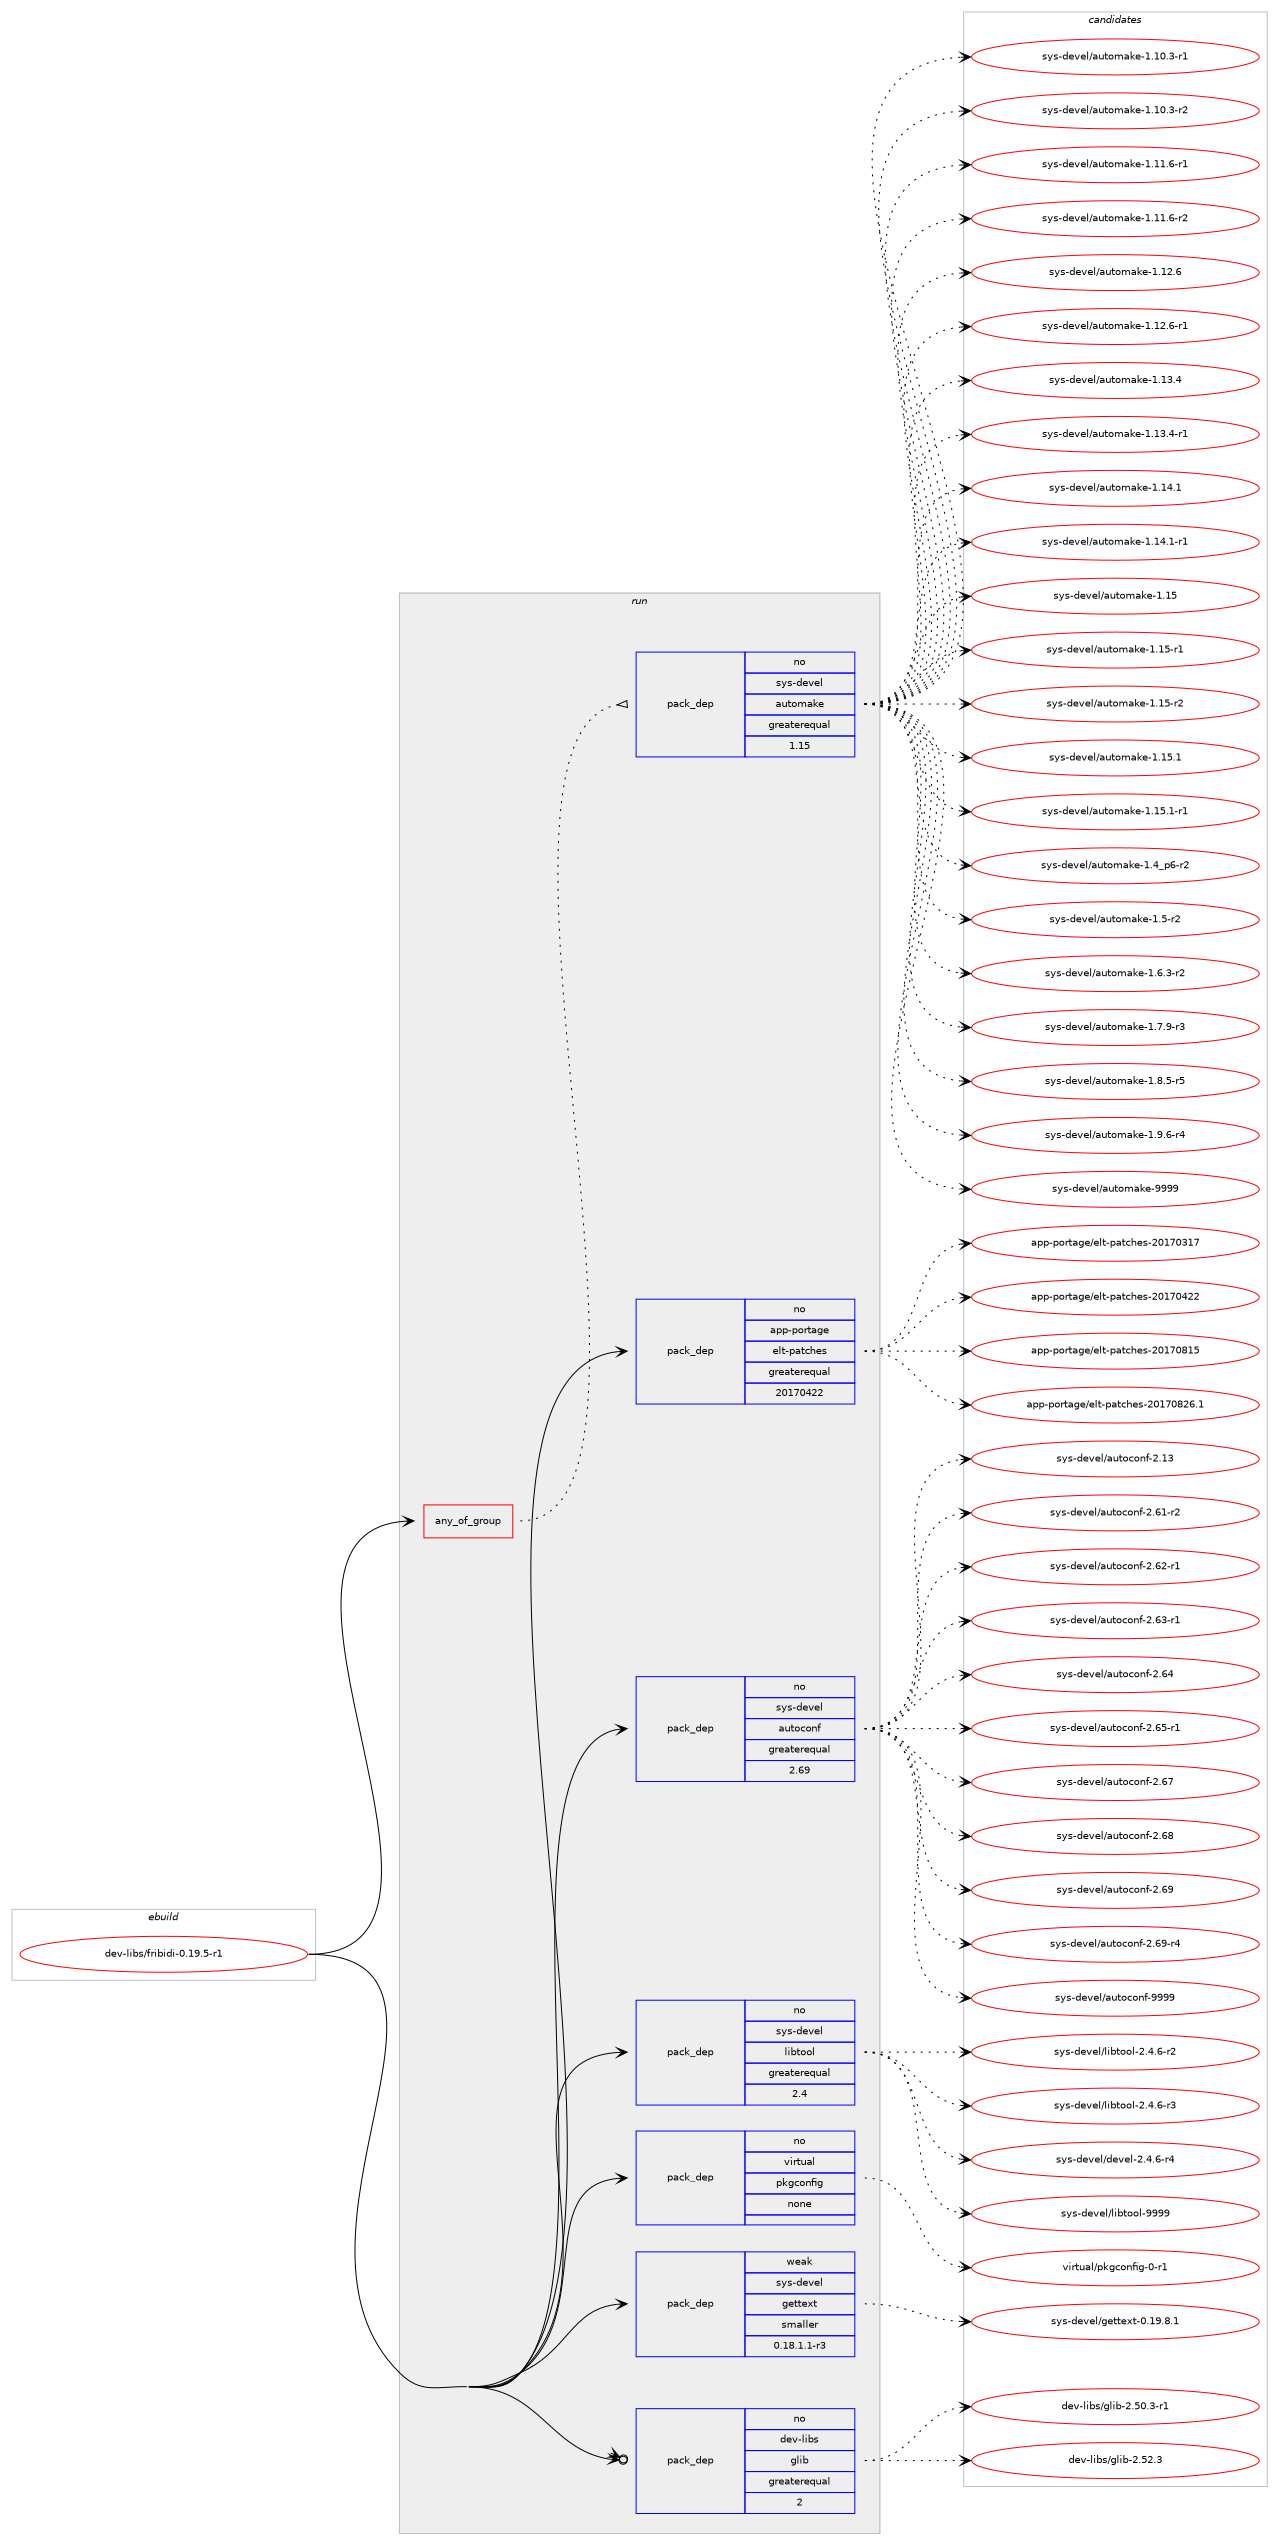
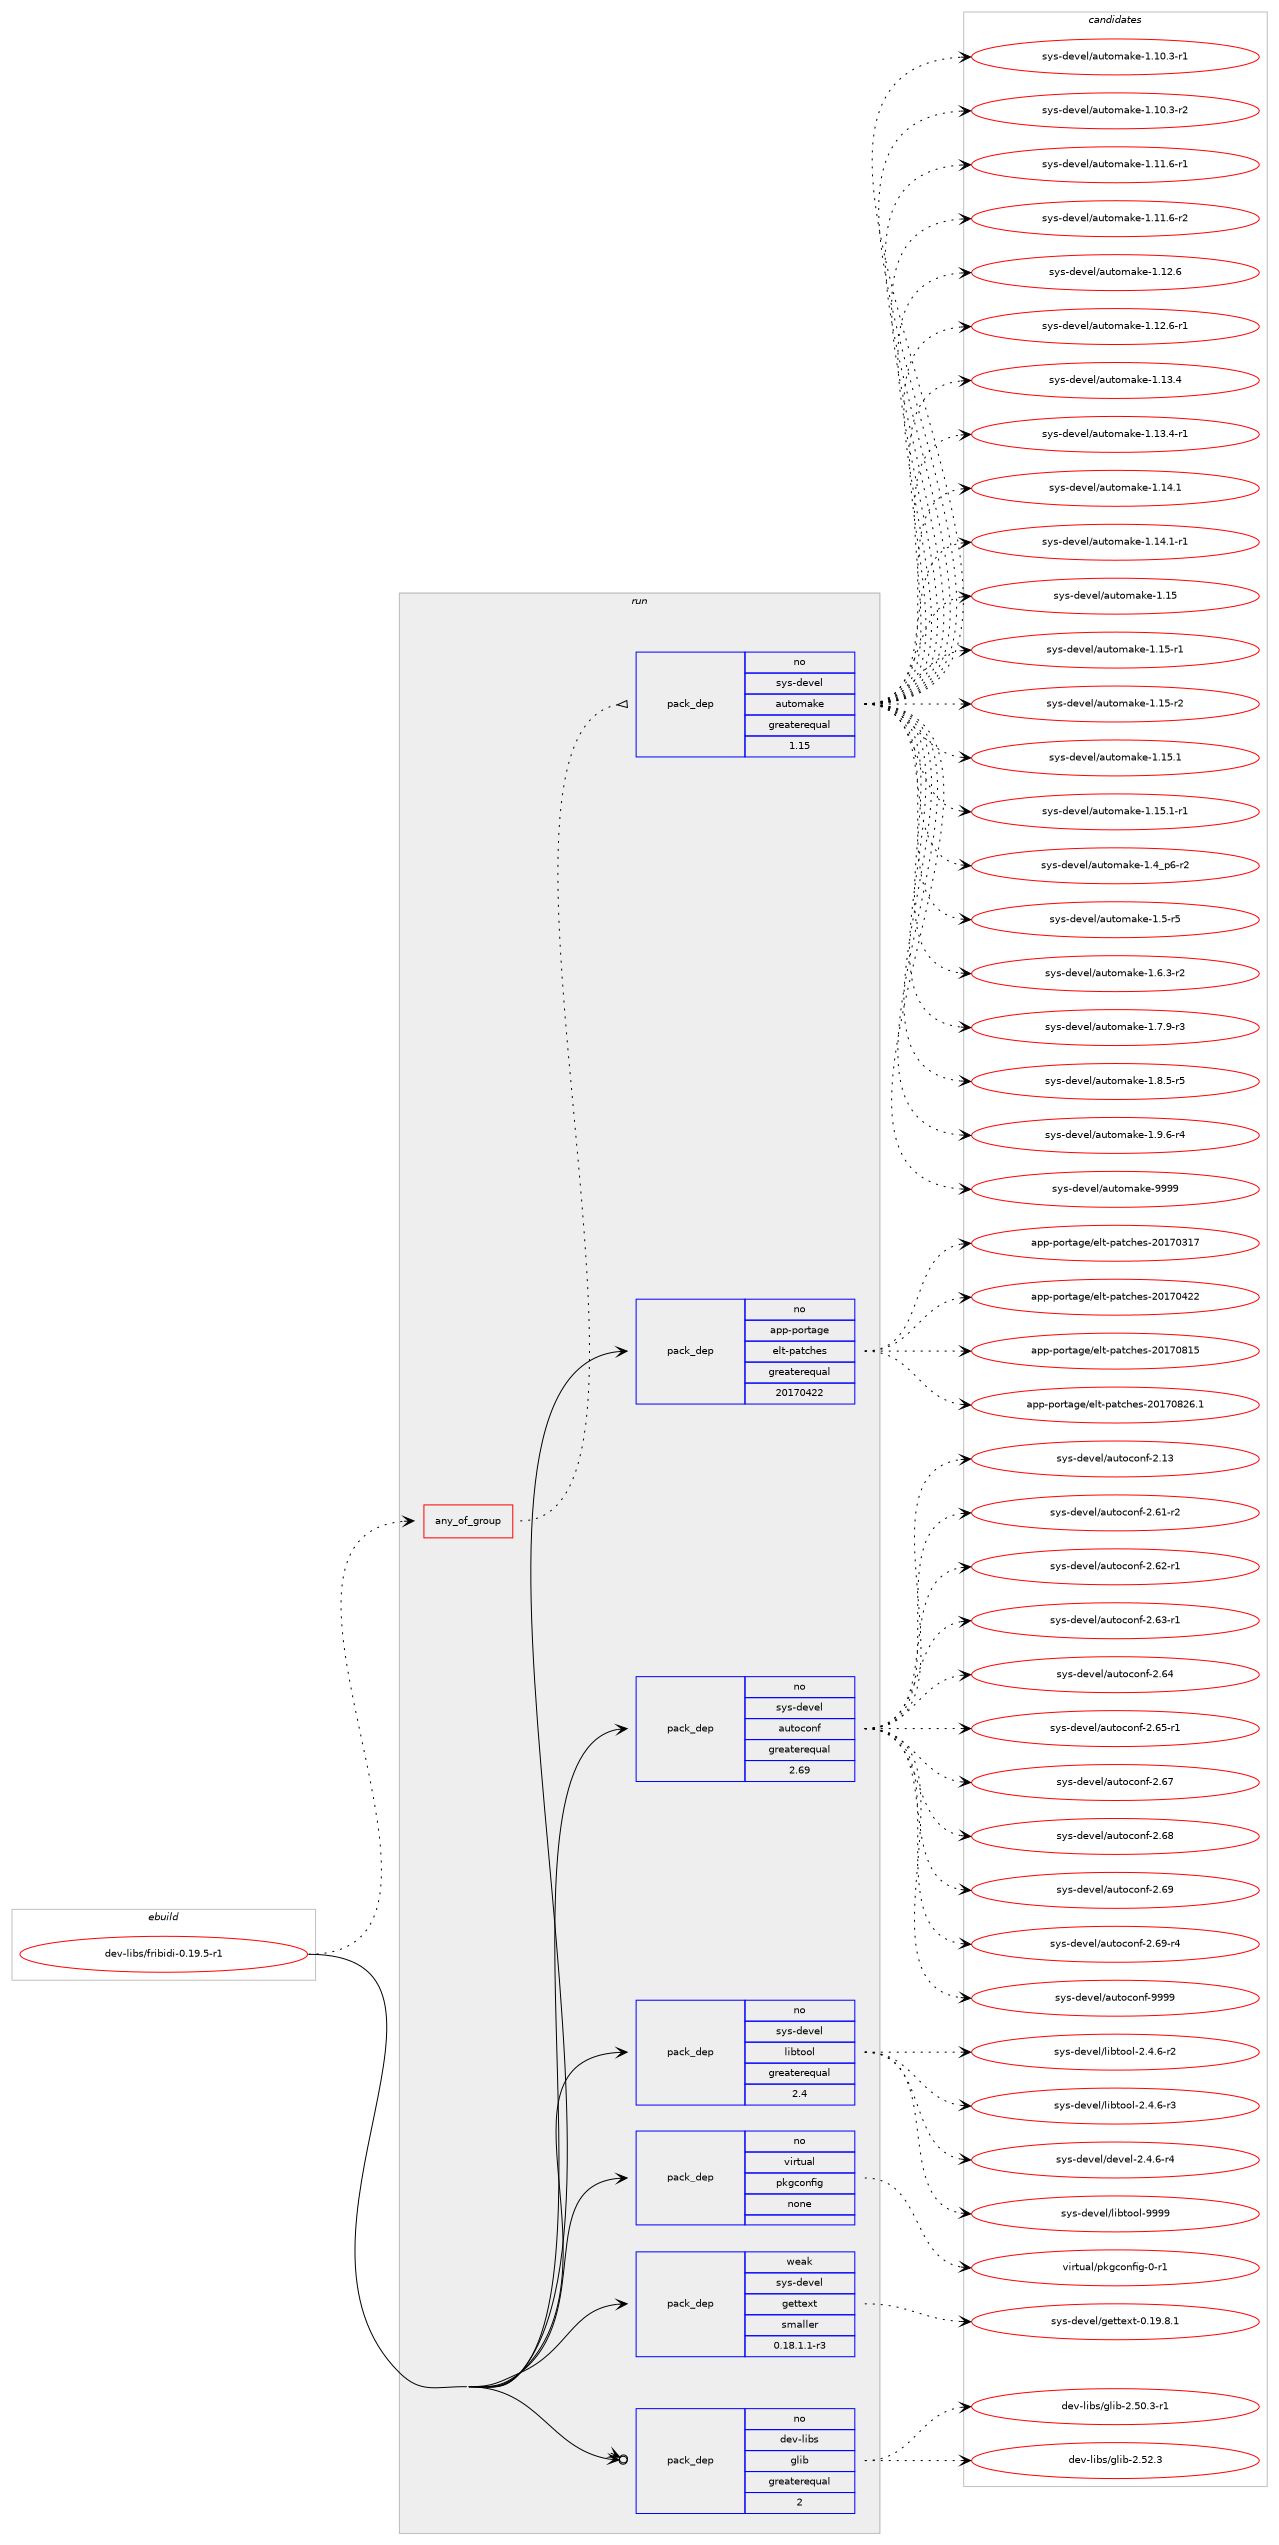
node "sys-devel/automake-1.5-r2": label "sys-devel/automake-1.5-r2" -> "sys-devel/automake-1.5-r5"
edge "dev-libs/fribidi-0.19.5-r1" -> "any_of_group": style solid -> dotted
